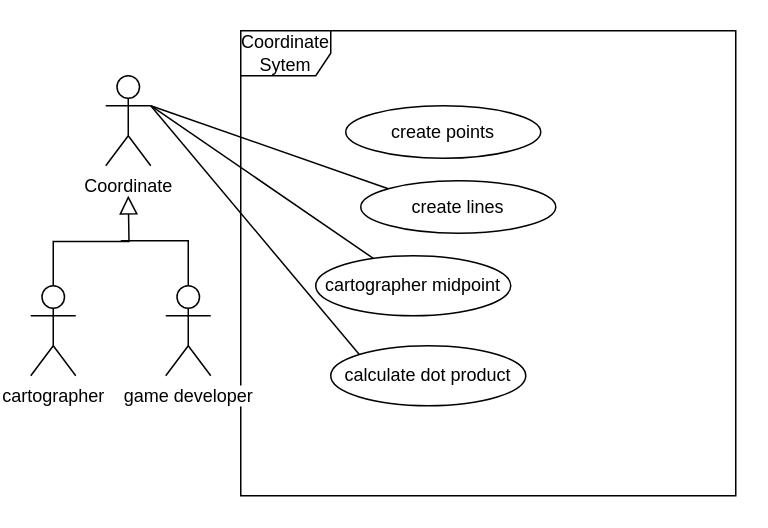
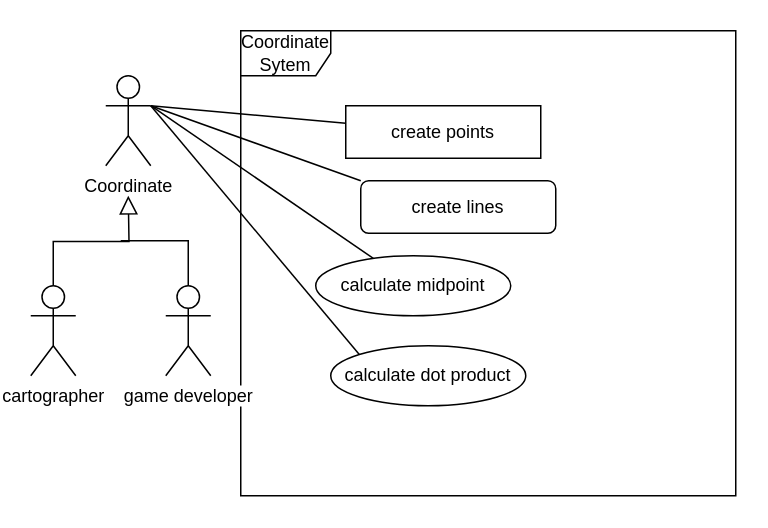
edge "Coordinate" -- "create points": added
node "create points": shape ellipse -> rectangle
node "create lines": shape ellipse -> rounded rectangle
node "cartographer midpoint": label "cartographer midpoint" -> "calculate midpoint"
